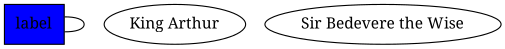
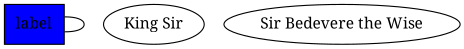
node "King Arthur": label "King Arthur" -> "King Sir"
